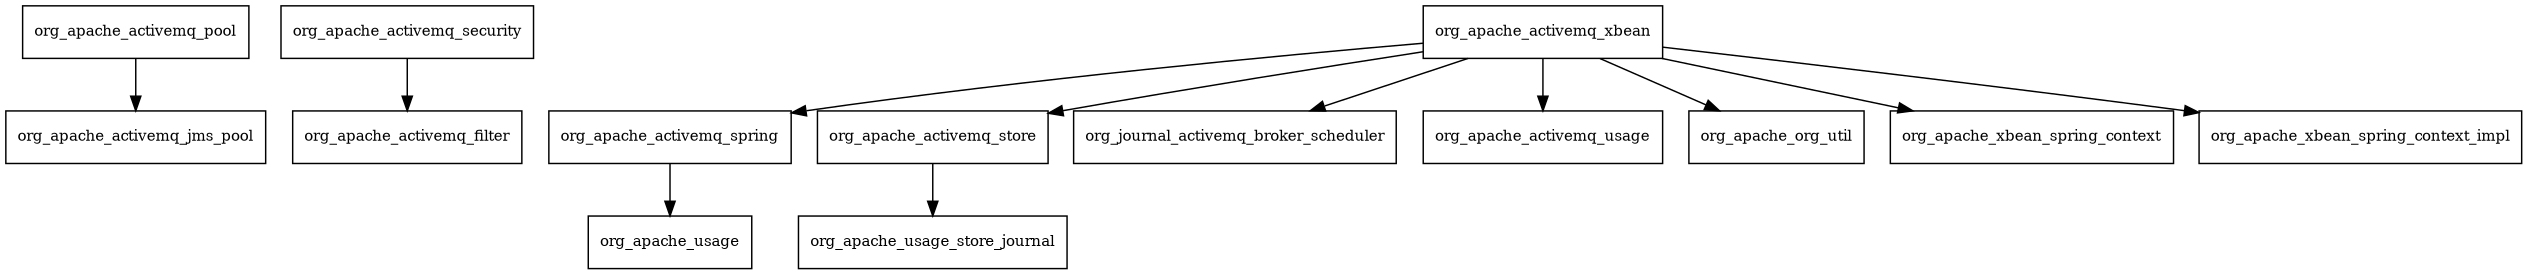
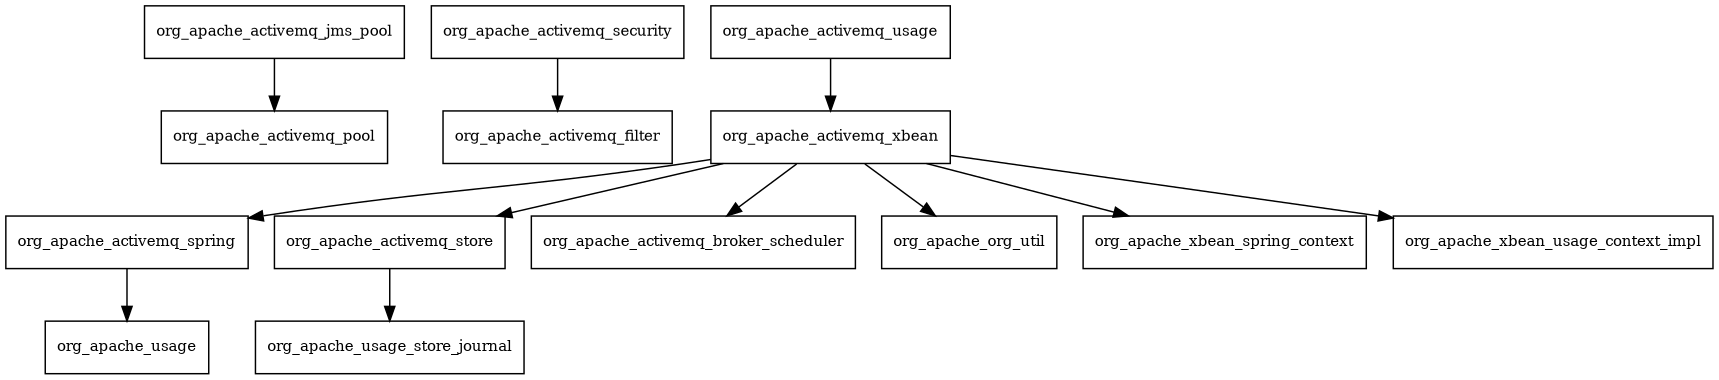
edge "org_apache_activemq_pool" -> "org_apache_activemq_jms_pool": reversed
edge "org_apache_activemq_xbean" -> "org_apache_activemq_usage": reversed
node "org_journal_activemq_broker_scheduler": label "org_journal_activemq_broker_scheduler" -> "org_apache_activemq_broker_scheduler"
node "org_apache_xbean_spring_context_impl": label "org_apache_xbean_spring_context_impl" -> "org_apache_xbean_usage_context_impl"
